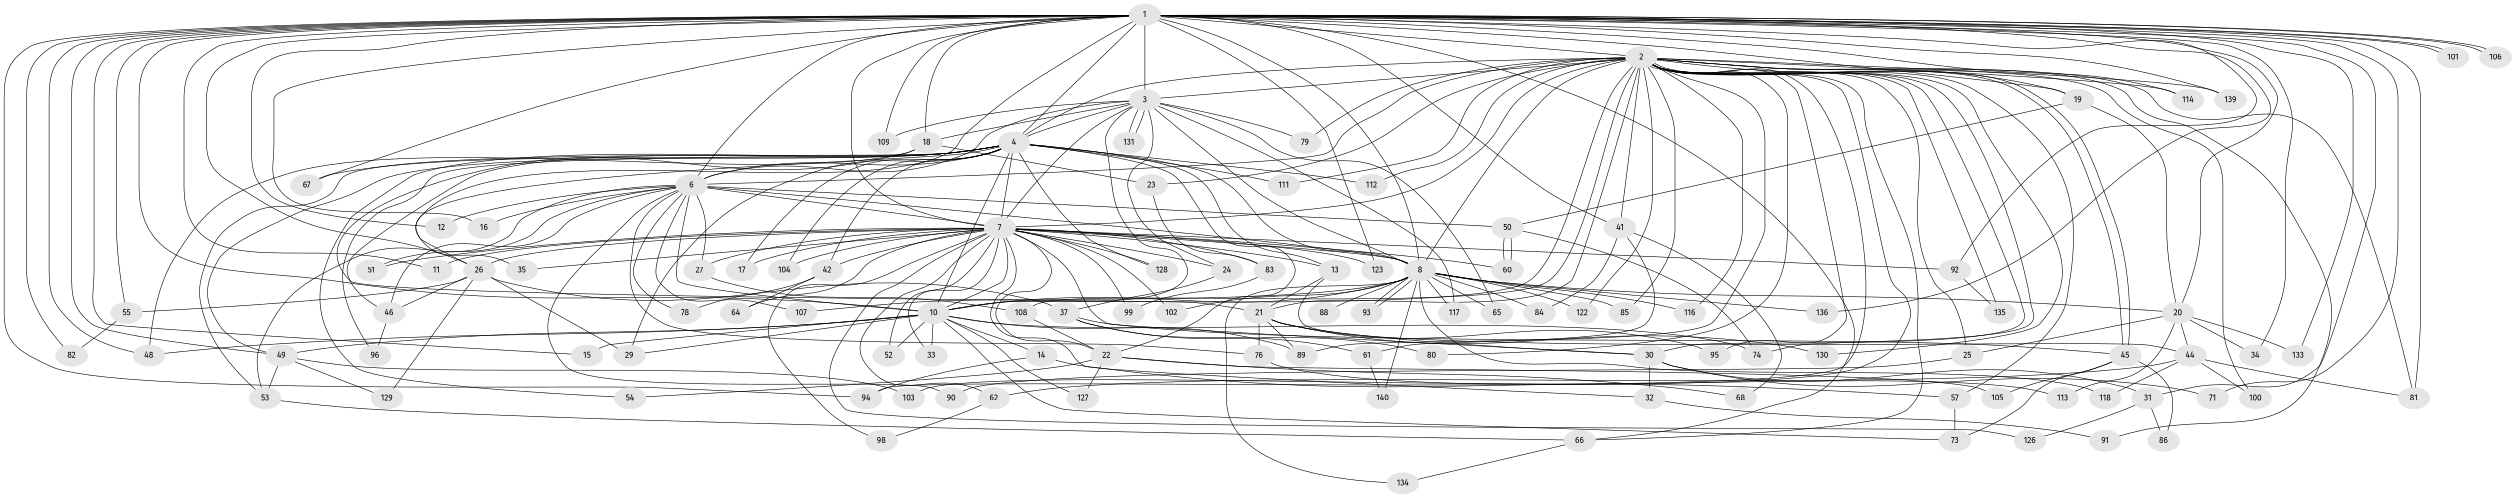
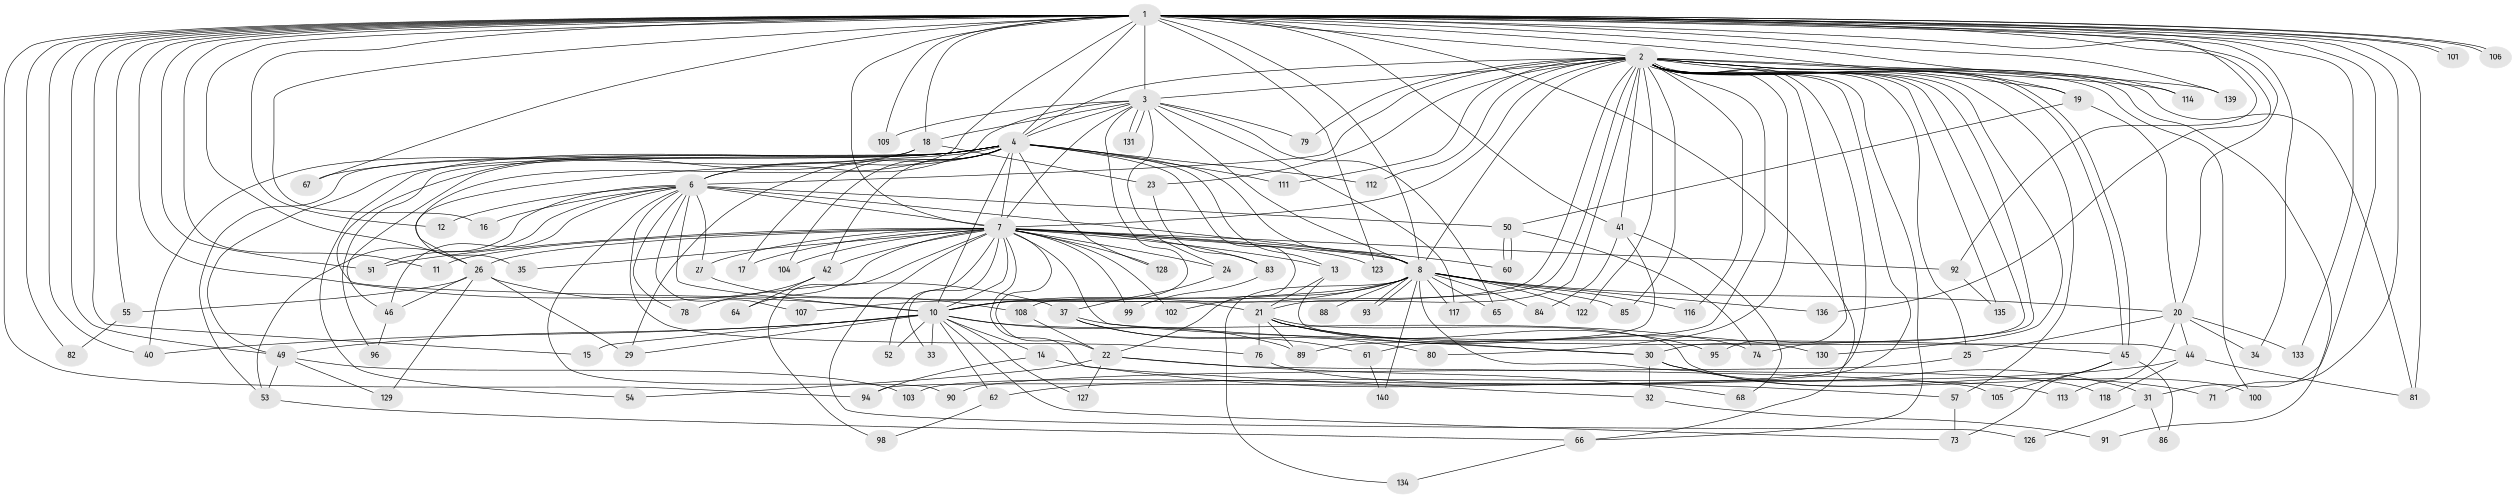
edge "1" -- "6": now "1" -- "51"
edge "7" -- "62": now "10" -- "62"
node "48": label "48" -> "40"
edge "44" -- "100": now "21" -- "100"
